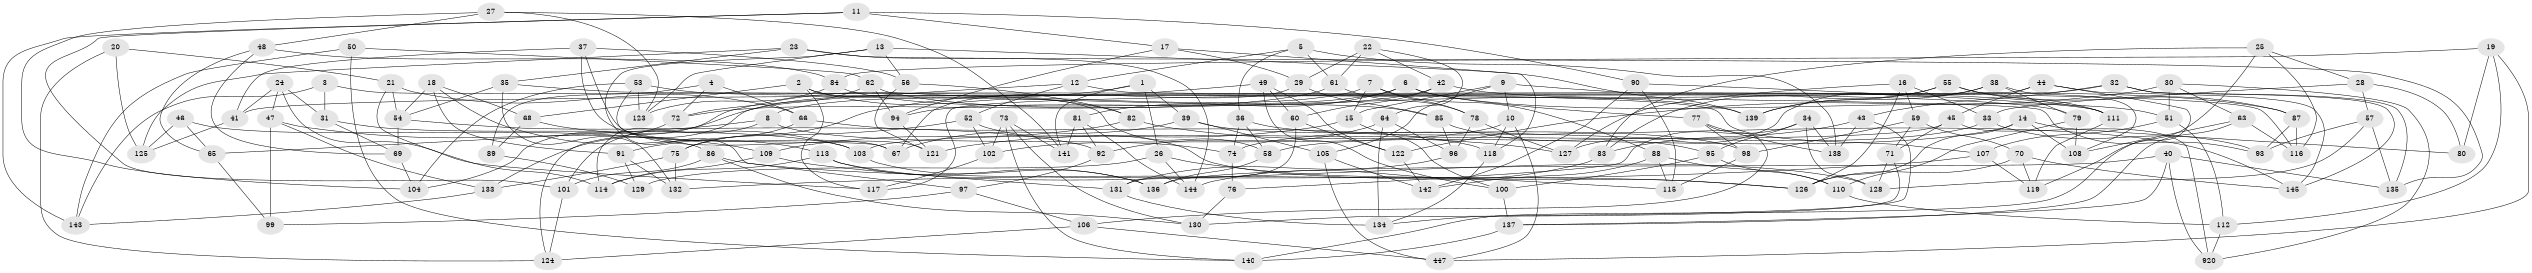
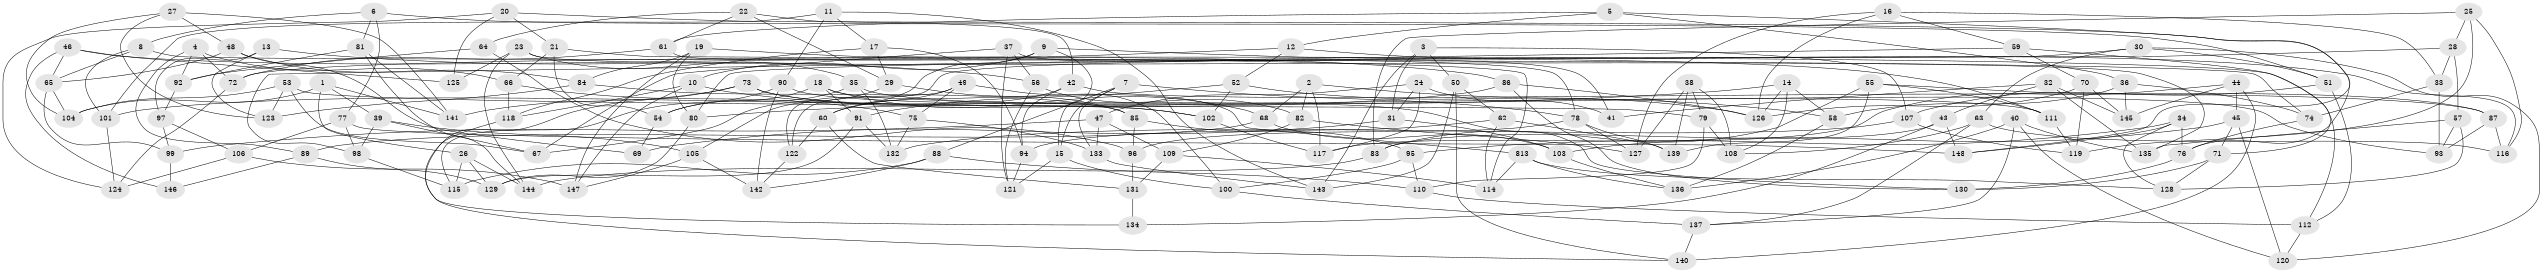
edge "20" -- "76": added
edge "3" -- "50": added
edge "13" -- "139": now "78" -- "139"
edge "54" -- "92": now "4" -- "92"
edge "41" -- "125": removed
node "113": label "113" -> "813"
node "138": label "138" -> "148"
edge "64" -- "134": removed
edge "80" -- "129": added
edge "69" -- "104": now "65" -- "104"
node "146": added
node "447": label "447" -> "147"
node "920": label "920" -> "120"
